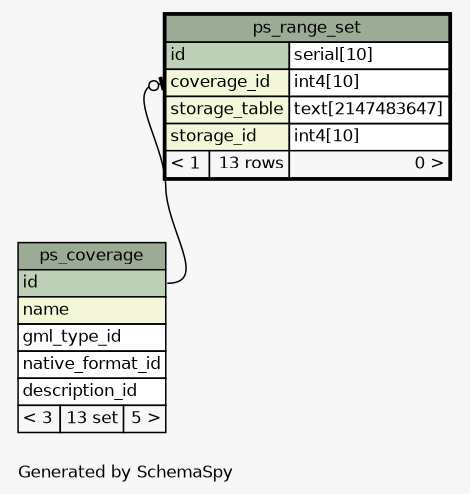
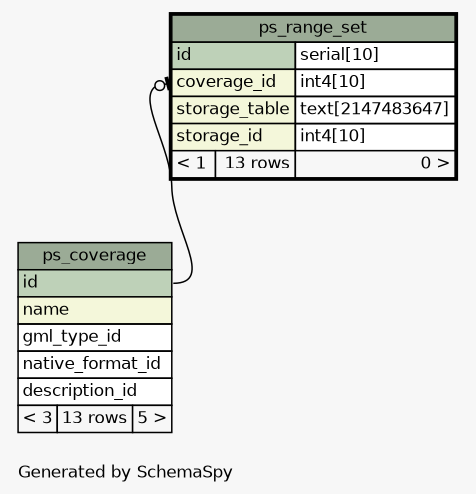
node "ps_coverage": text "13 set" -> "13 rows"
